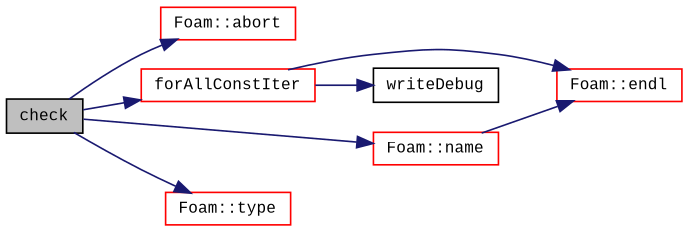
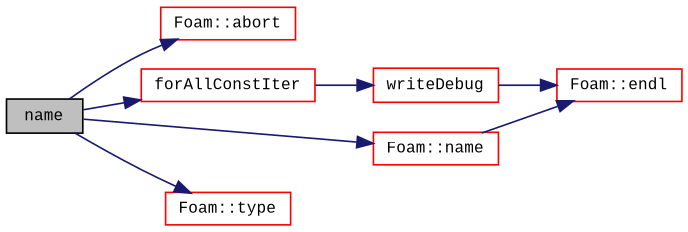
edge "forAllConstIter" -> "Foam::endl": now "writeDebug" -> "Foam::endl"
node "writeDebug": color black -> red
node "check": label "check" -> "name"
